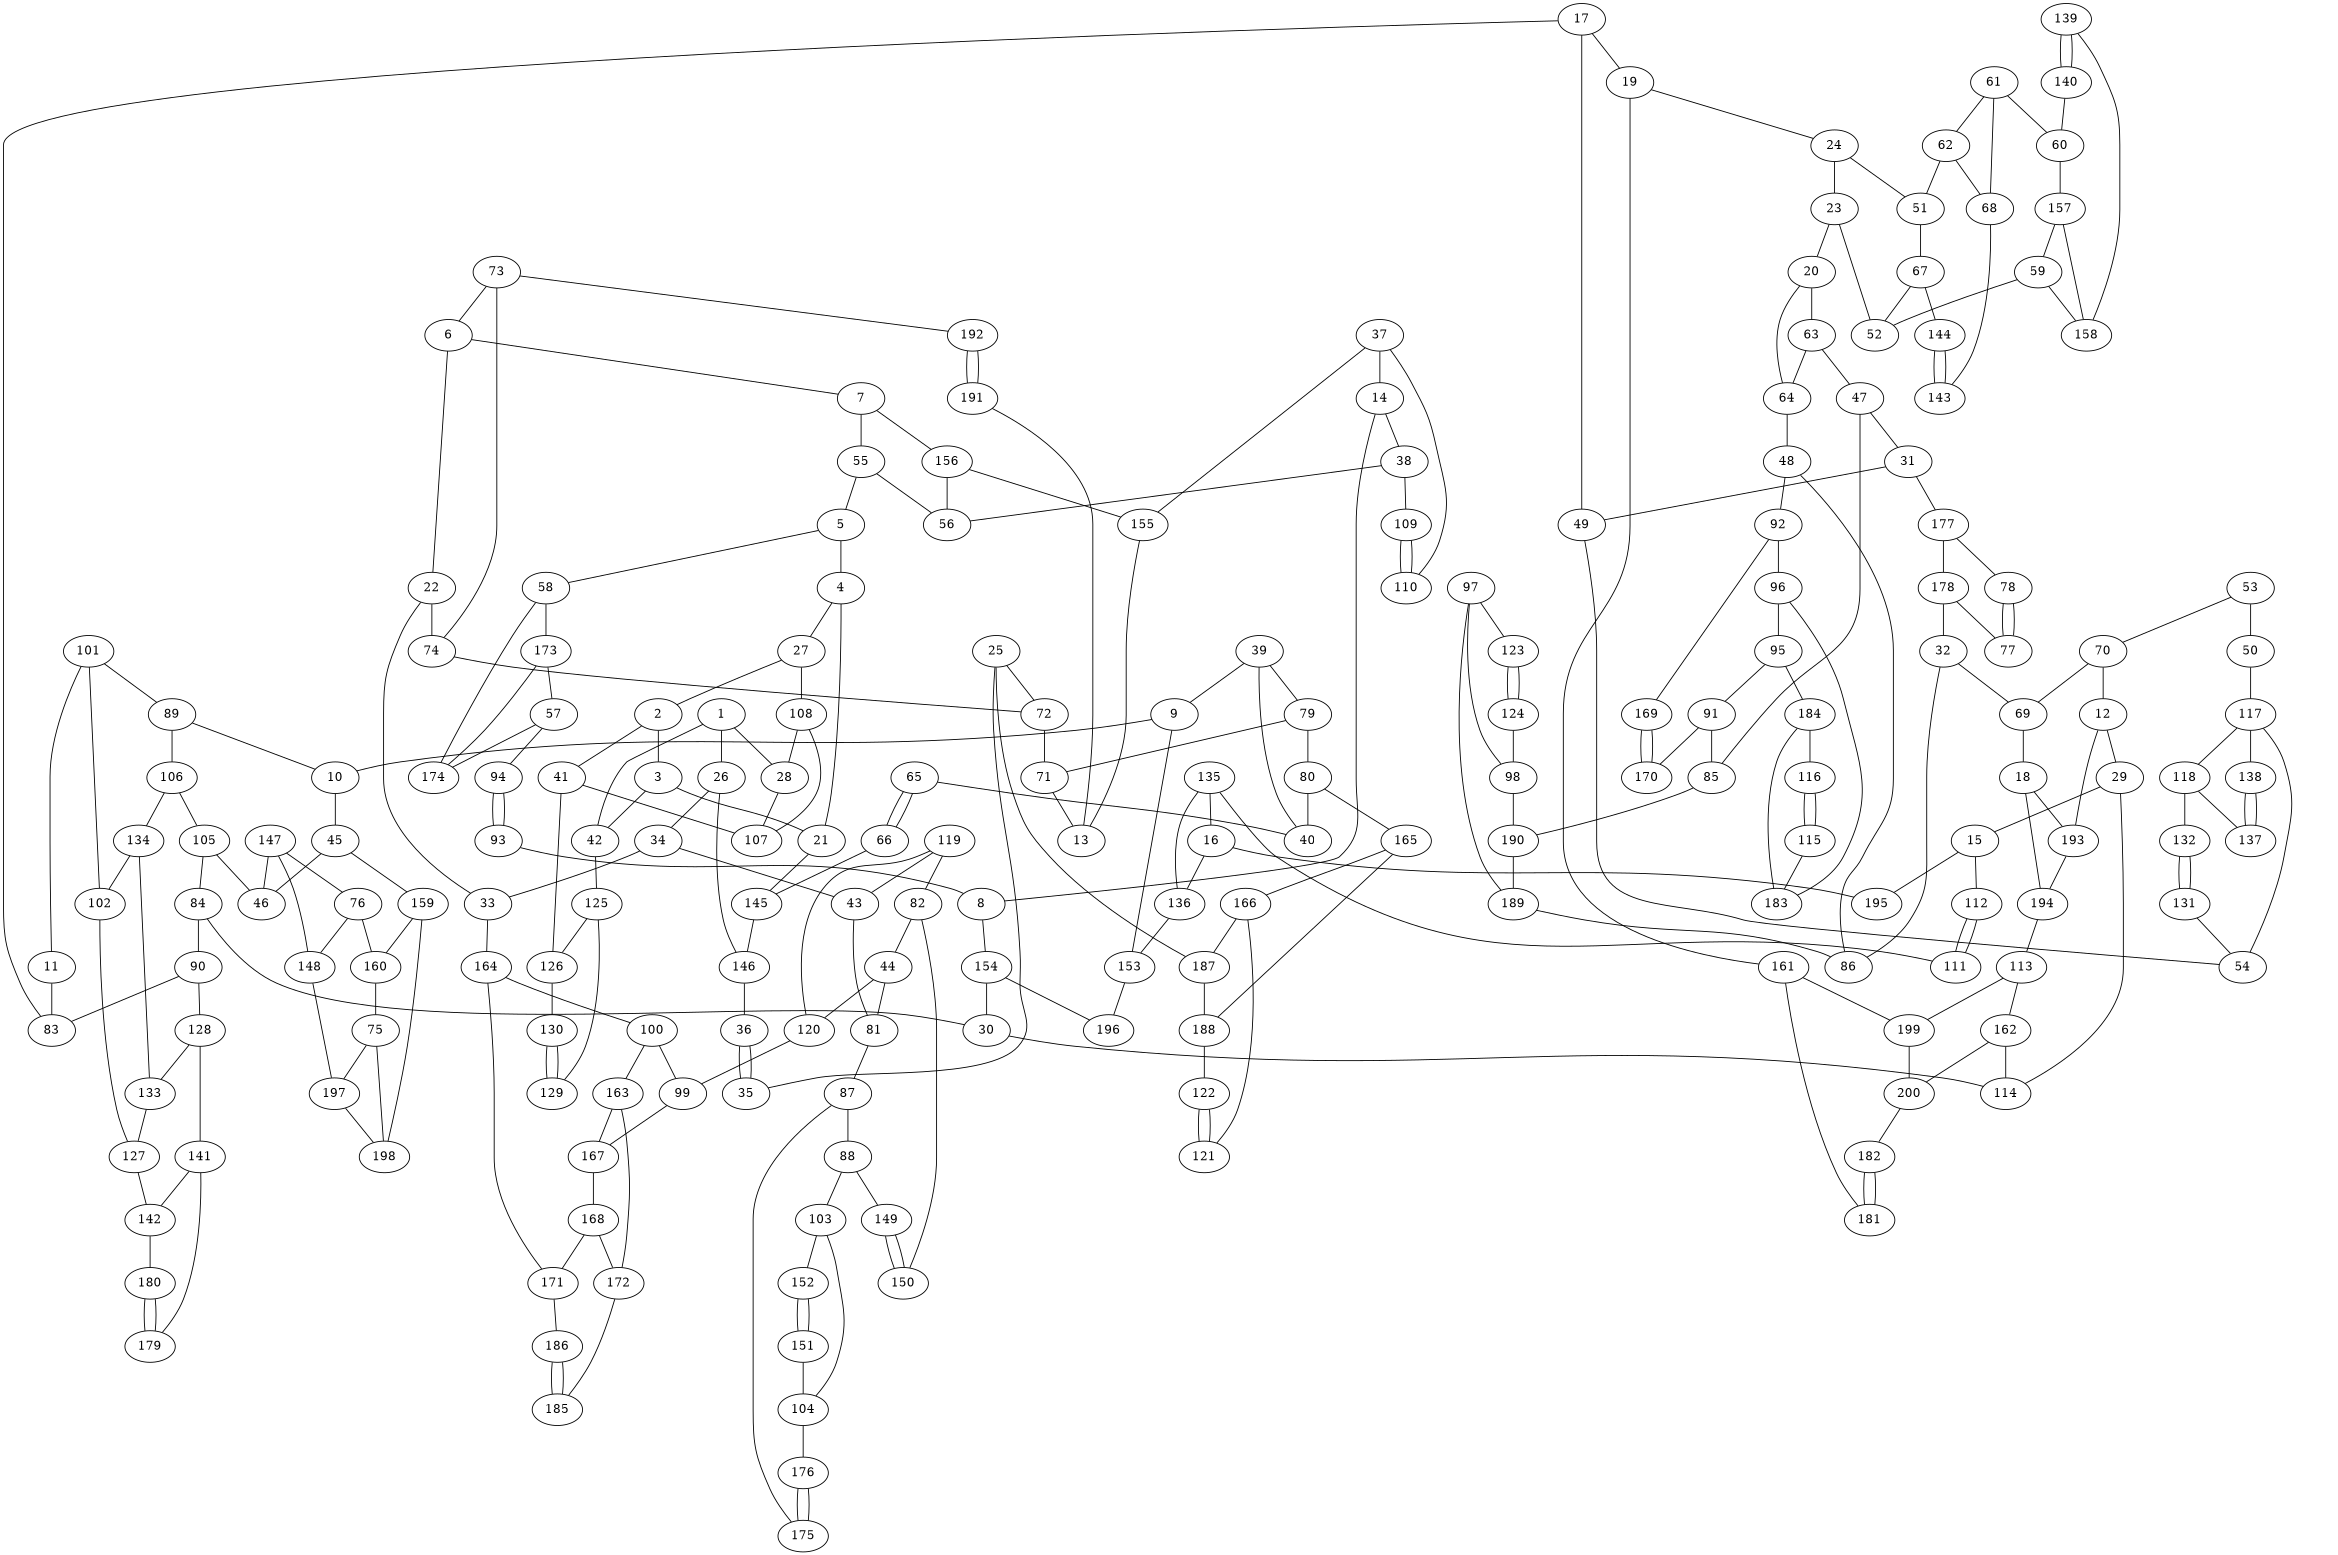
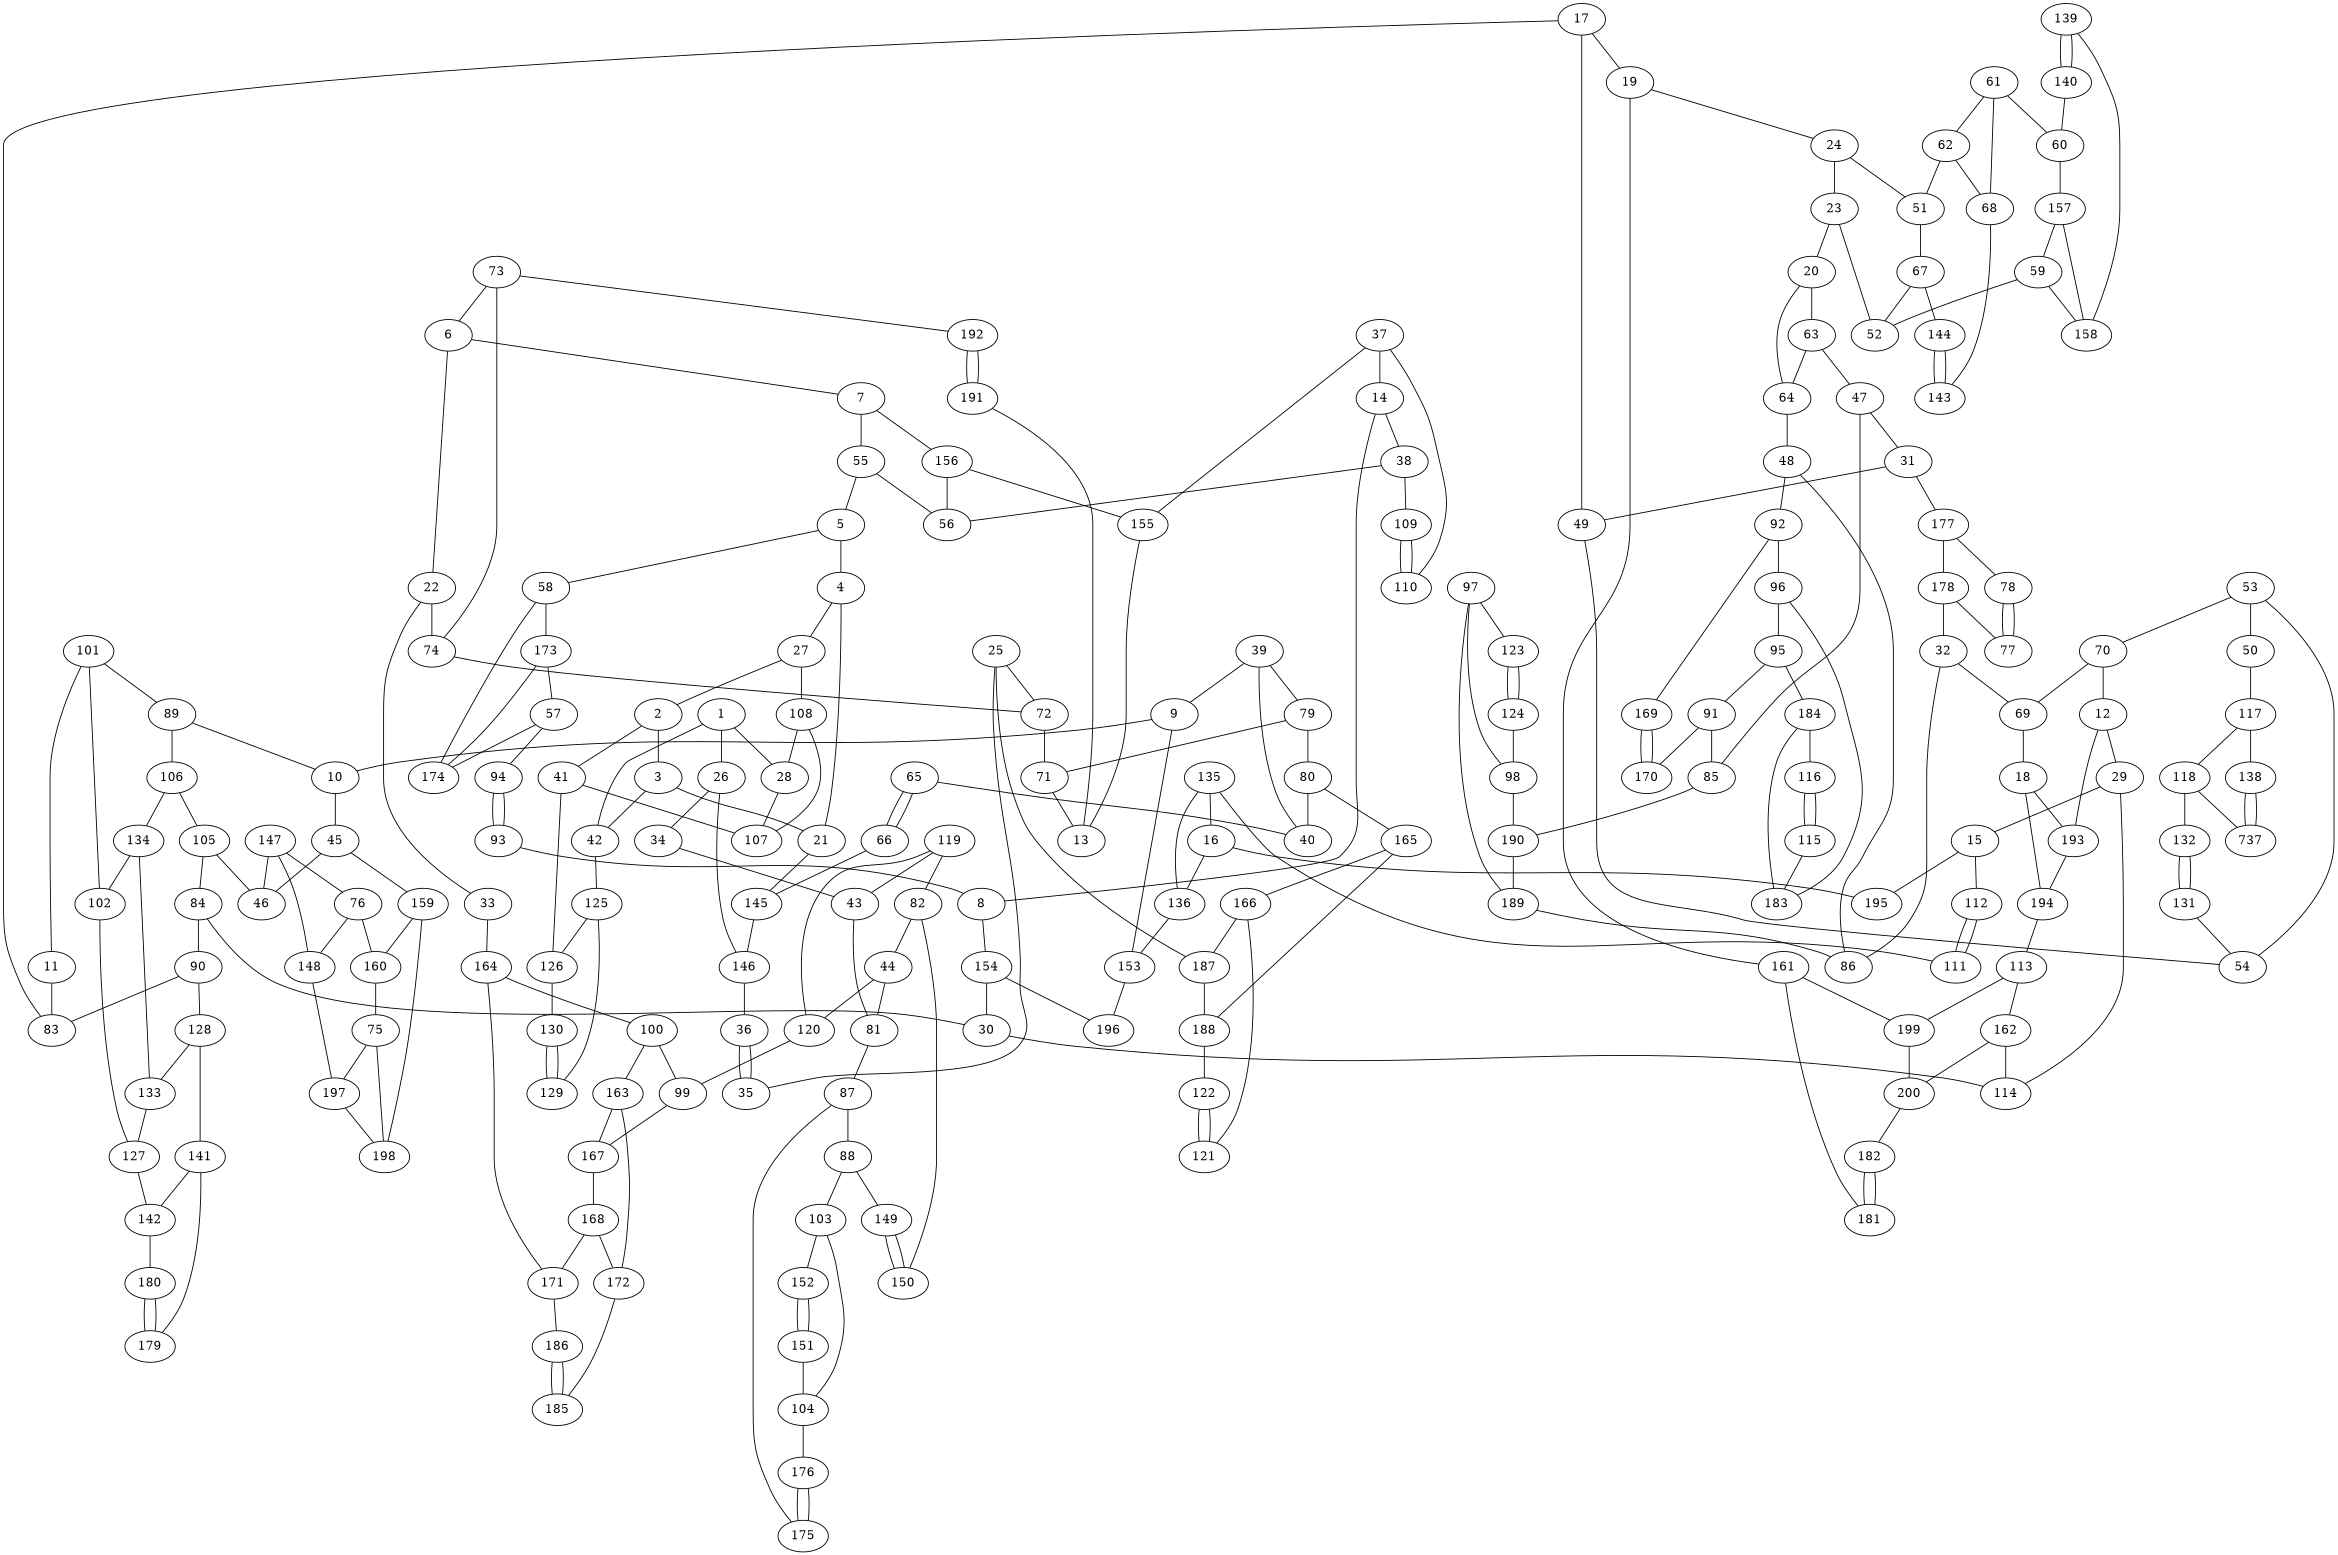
edge "117" -- "54": now "53" -- "54"
node "137": label "137" -> "737"
edge "34" -- "33": removed
